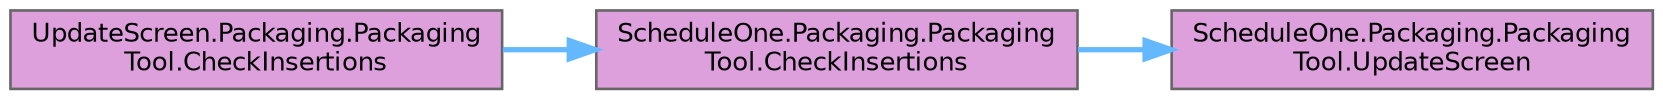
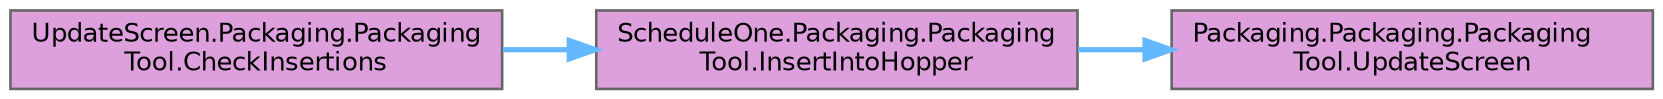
node "ScheduleOne.Packaging.Packaging Tool.CheckInsertions": label "ScheduleOne.Packaging.Packaging Tool.CheckInsertions" -> "ScheduleOne.Packaging.Packaging Tool.InsertIntoHopper"
node "ScheduleOne.Packaging.Packaging Tool.UpdateScreen": label "ScheduleOne.Packaging.Packaging Tool.UpdateScreen" -> "Packaging.Packaging.Packaging Tool.UpdateScreen"
